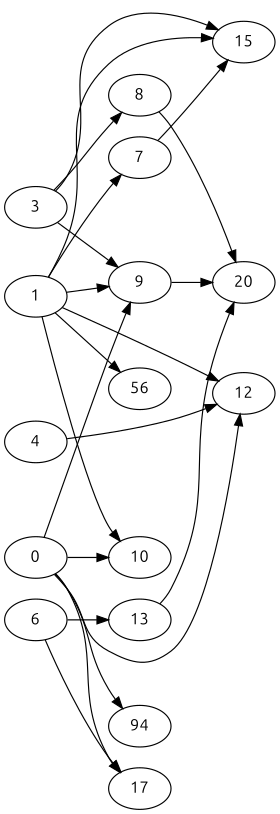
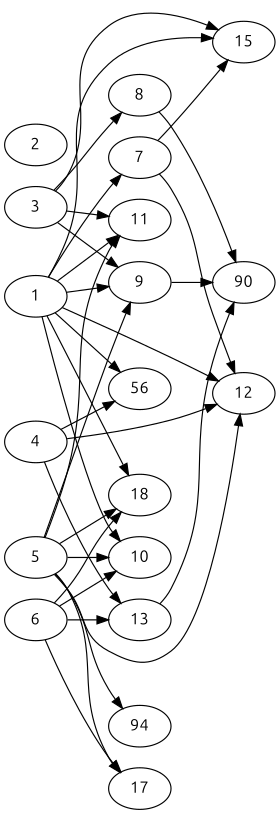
node "2": added
node "11": added
edge "7" -> "12": added
node "20": label "20" -> "90"
edge "4" -> "56": added
node "18": added
edge "4" -> "13": added
node "0": label "0" -> "5"
edge "6" -> "10": added
